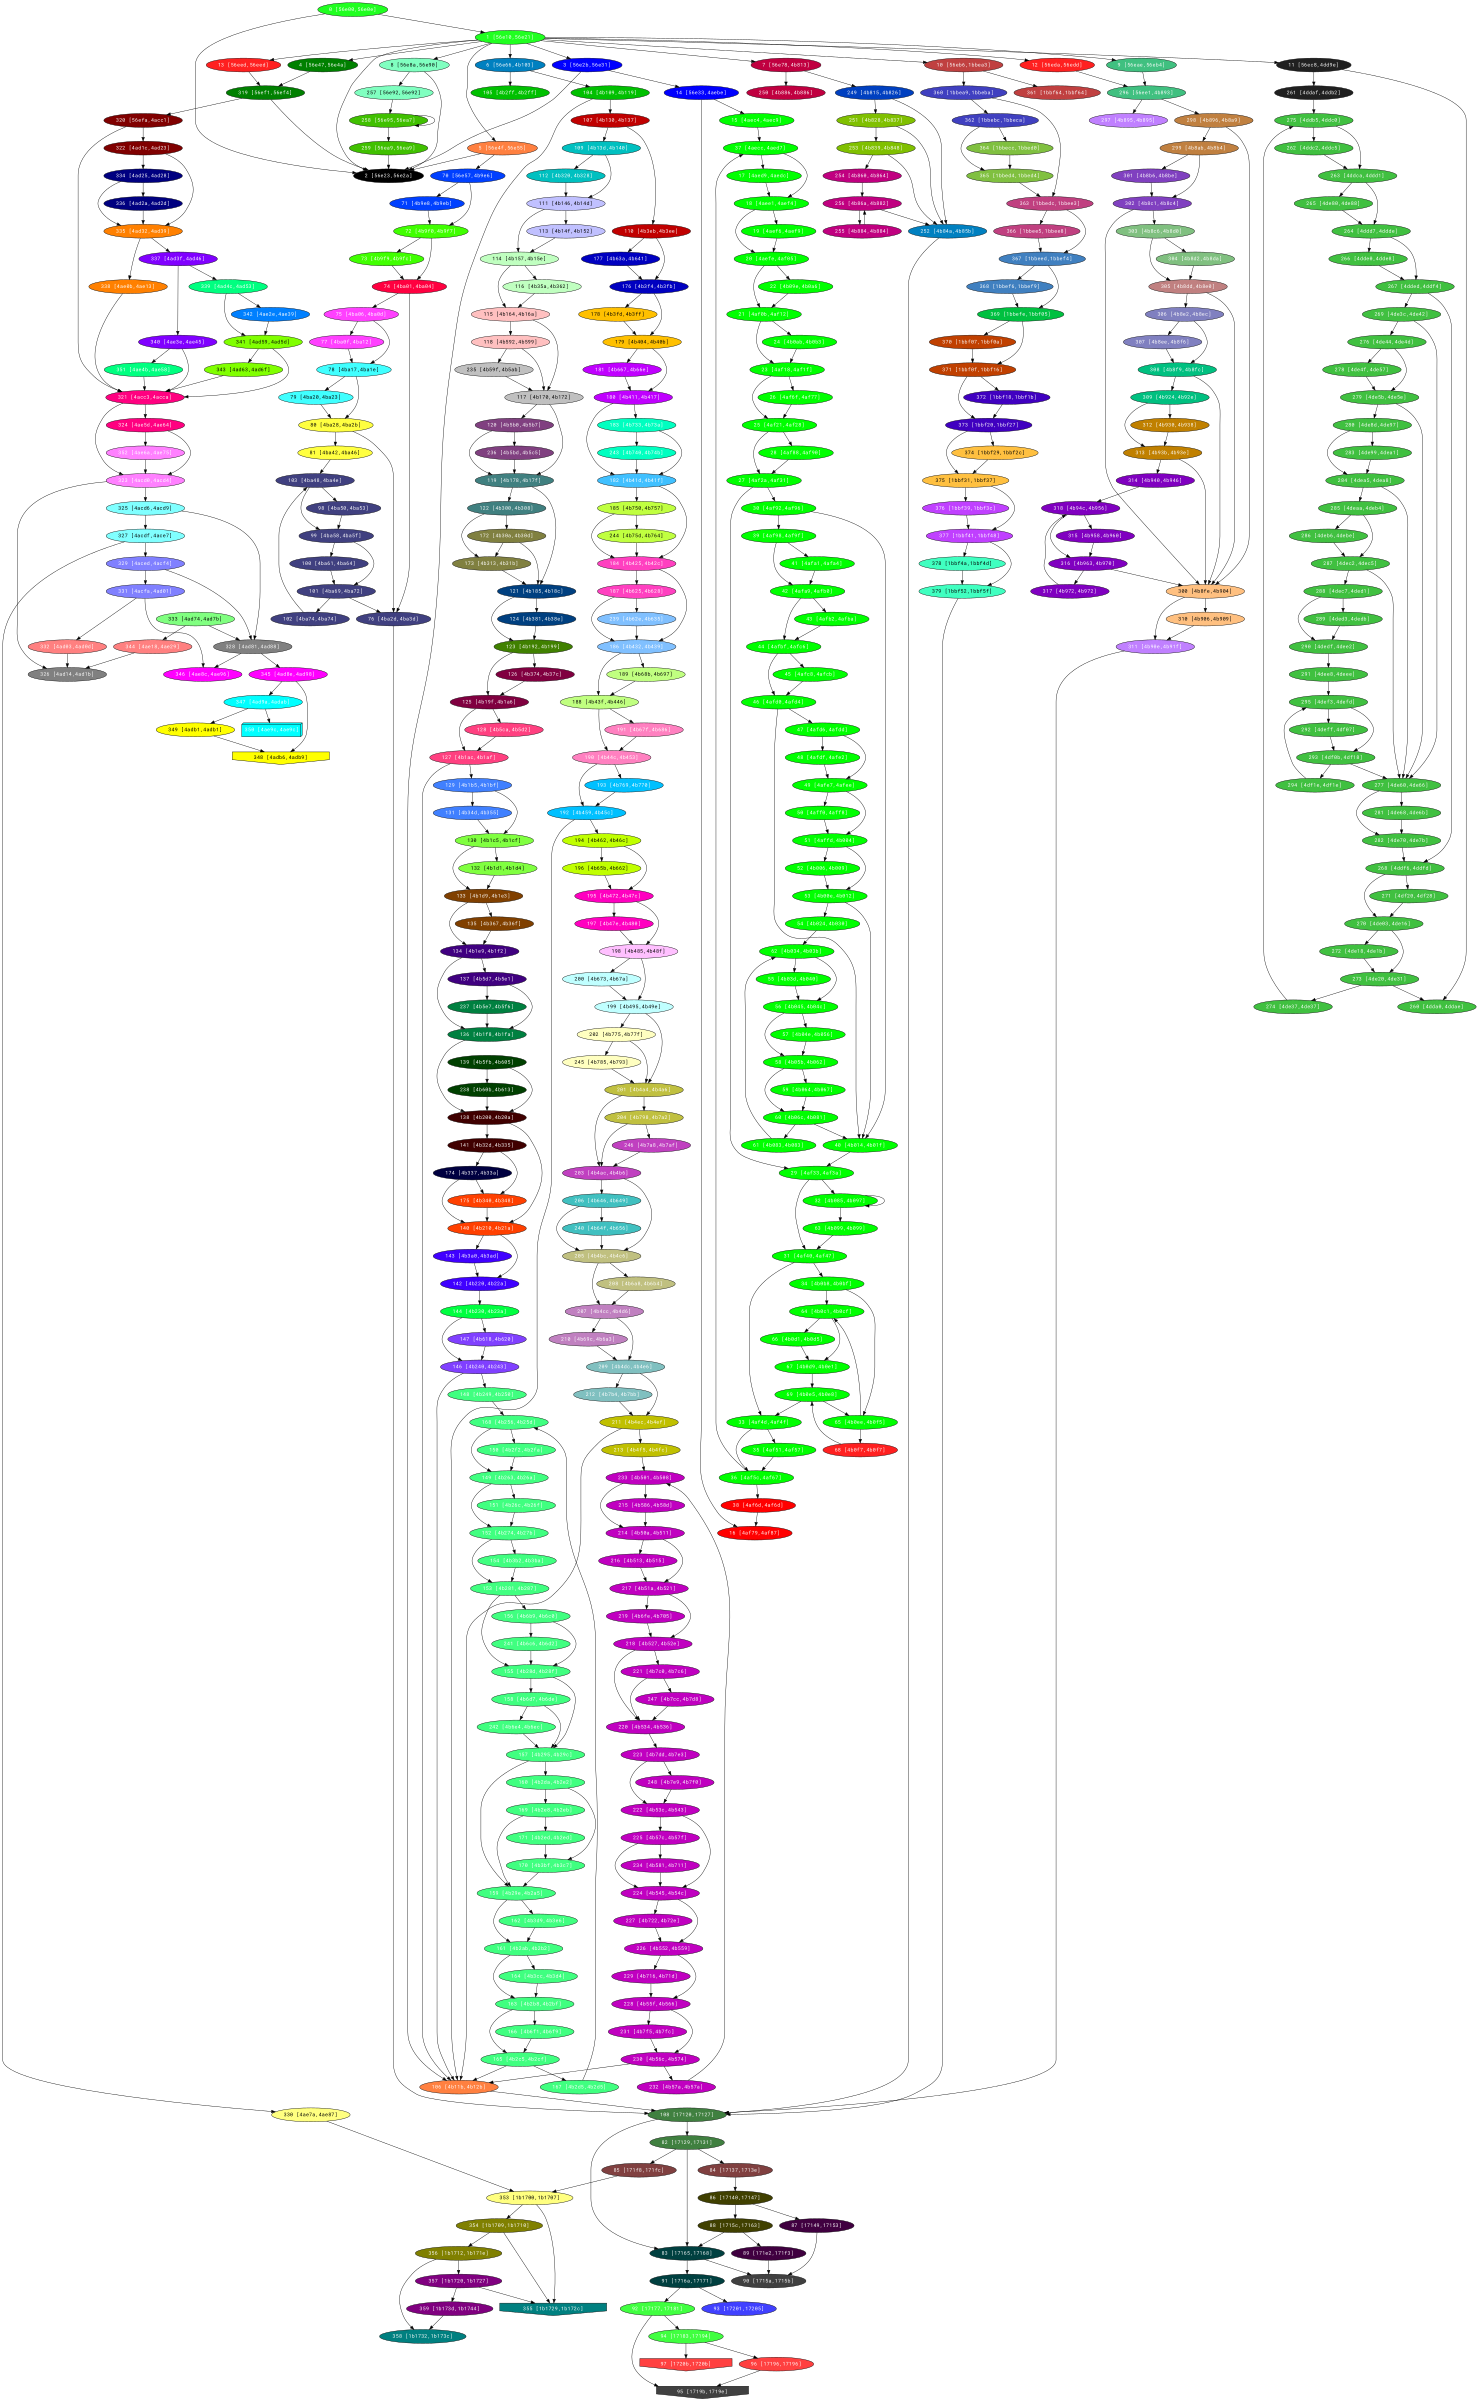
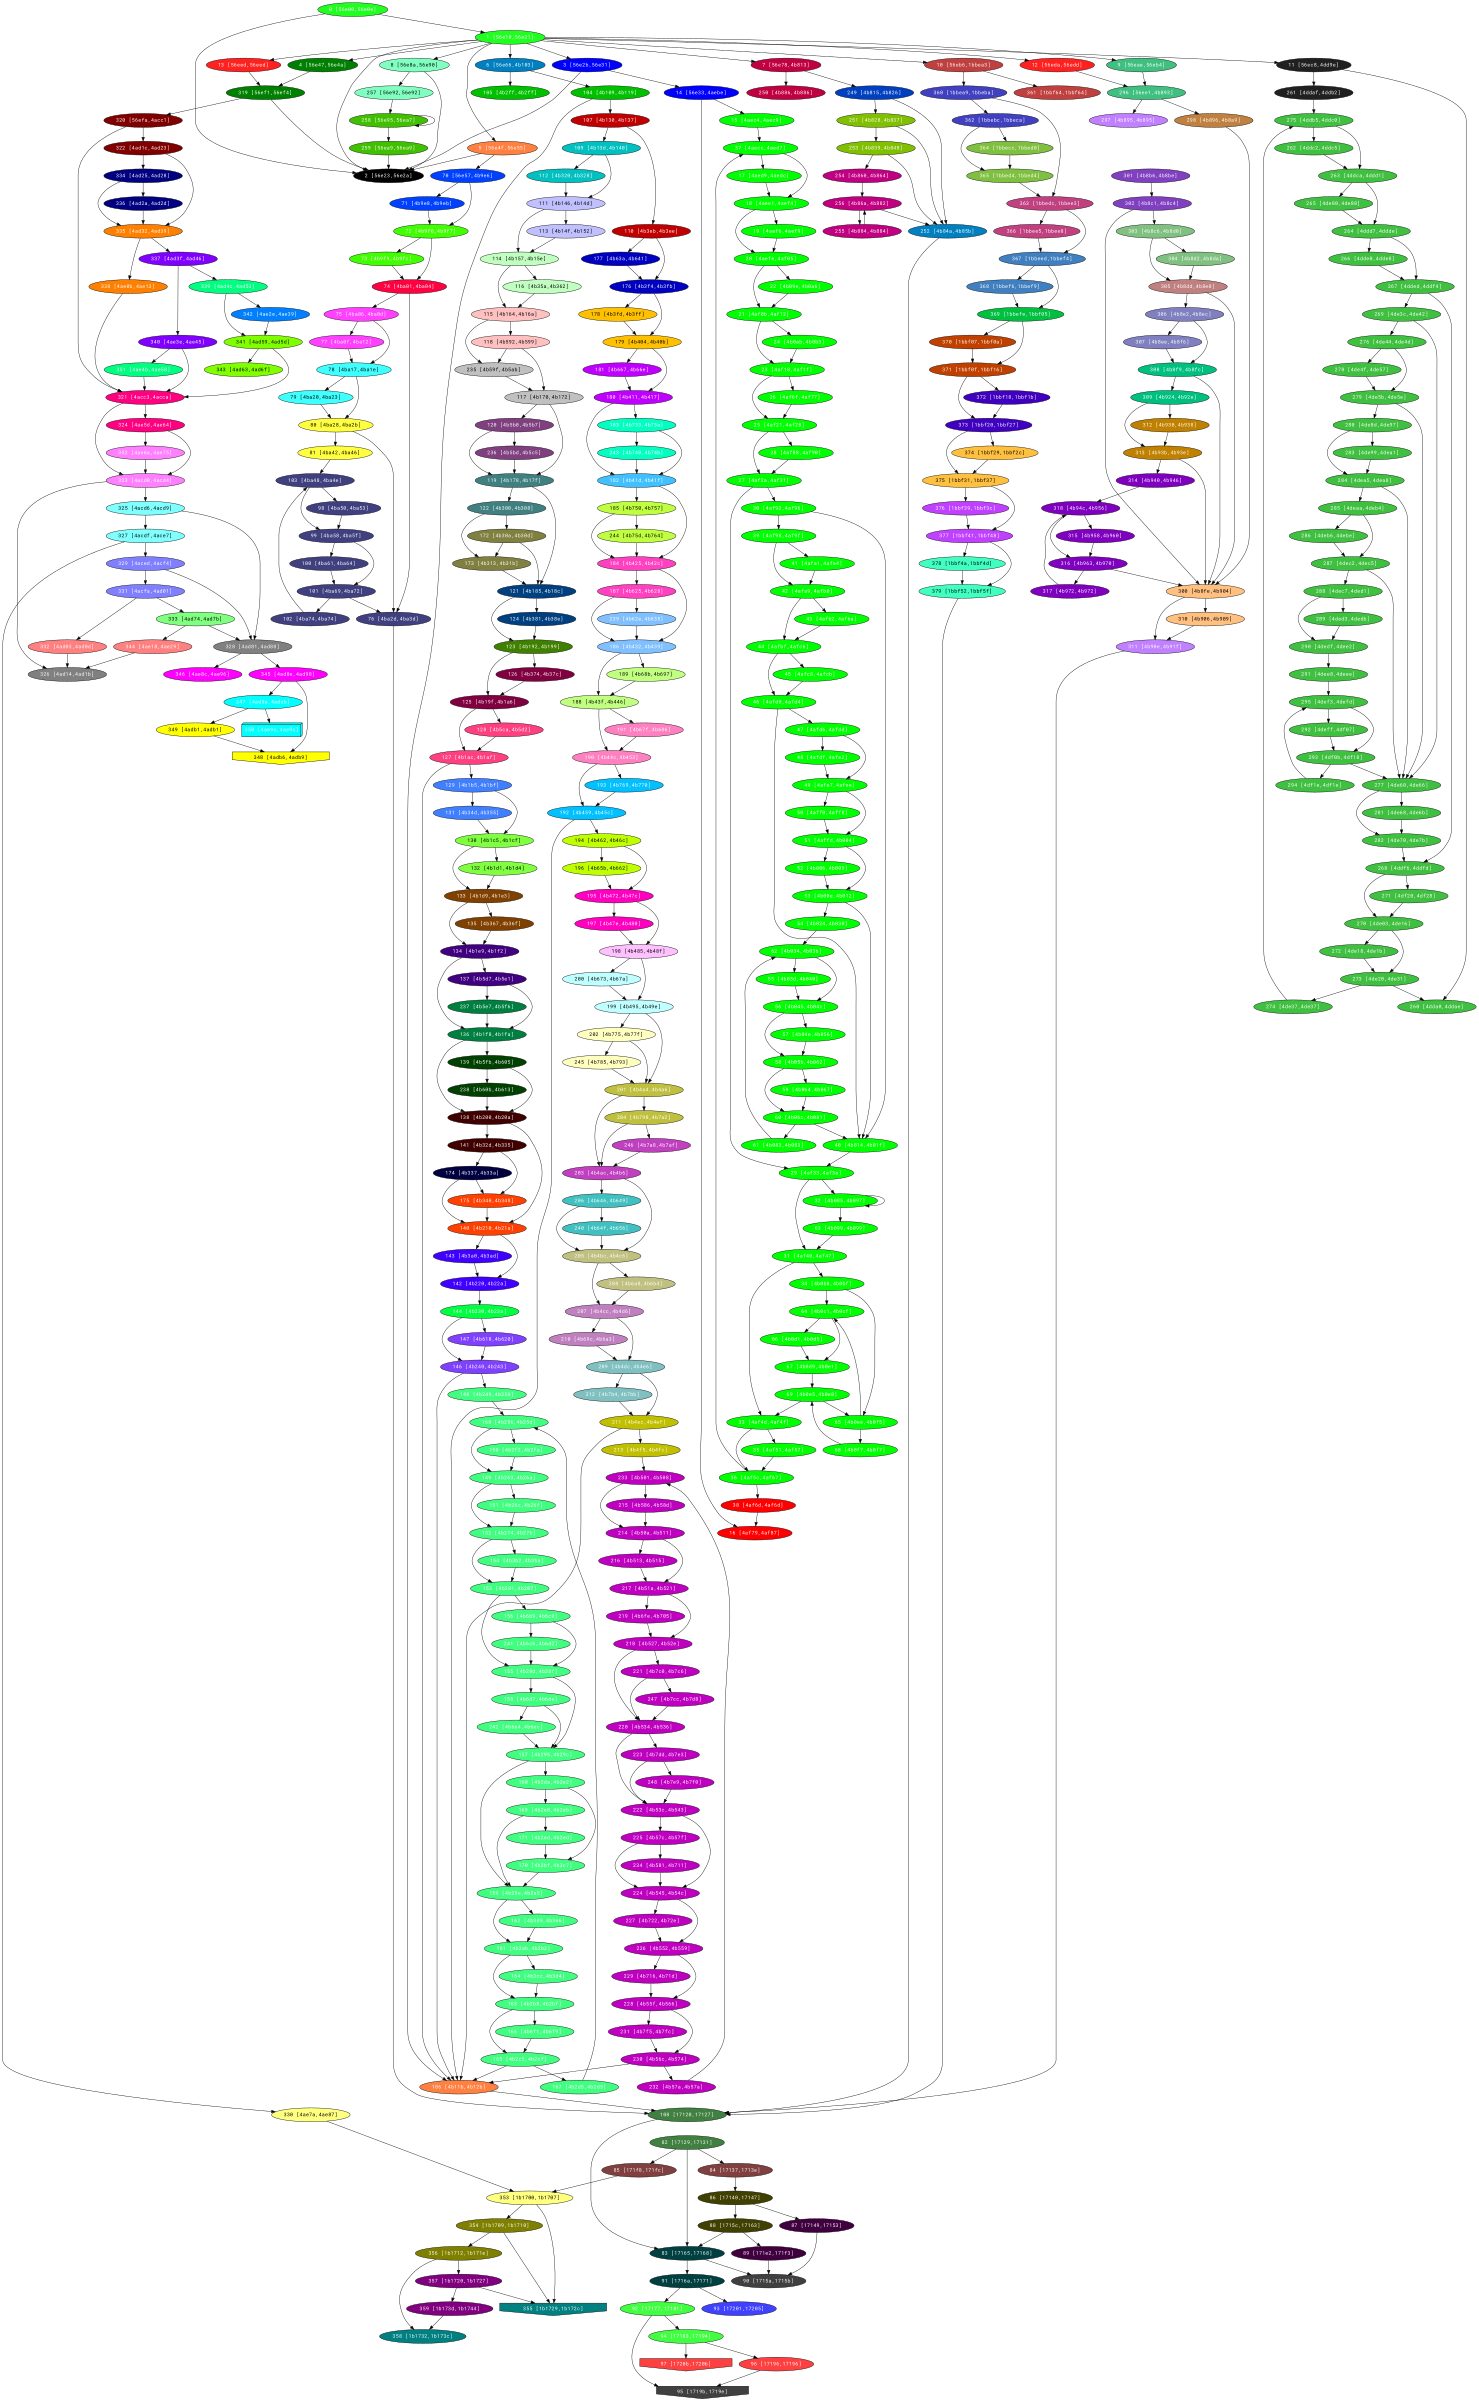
node "299 [4b8ab,4b8b4]": removed
edge "115 [4b164,4b16a]" -> "117 [4b170,4b172]": now "115 [4b164,4b16a]" -> "235 [4b59f,4b5ab]"
edge "343 [4ad63,4ad6f]" -> "321 [4acc3,4acca]": removed
edge "331 [4acfa,4ad01]" -> "346 [4ae8c,4ae96]": now "331 [4acfa,4ad01]" -> "333 [4ad74,4ad7b]"
edge "136 [4b1f8,4b1fa]" -> "139 [4b5fb,4b605]": added
node "68 [4b0f7,4b0f7]": fillcolor #ff2020 -> #00ff00
edge "220 [4b534,4b536]" -> "222 [4b53c,4b543]": added
edge "108 [17120,17127]" -> "82 [17129,17131]": removed
